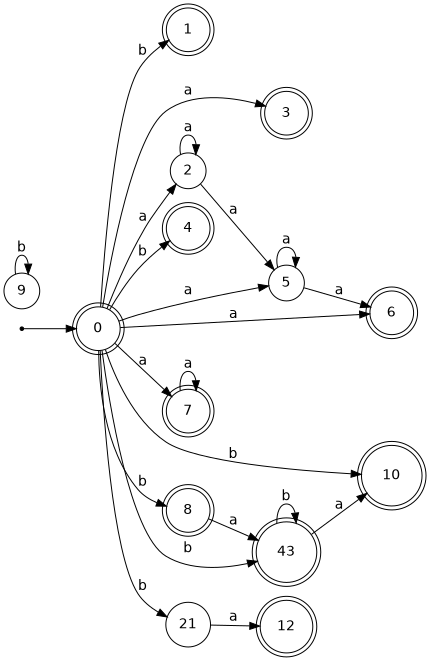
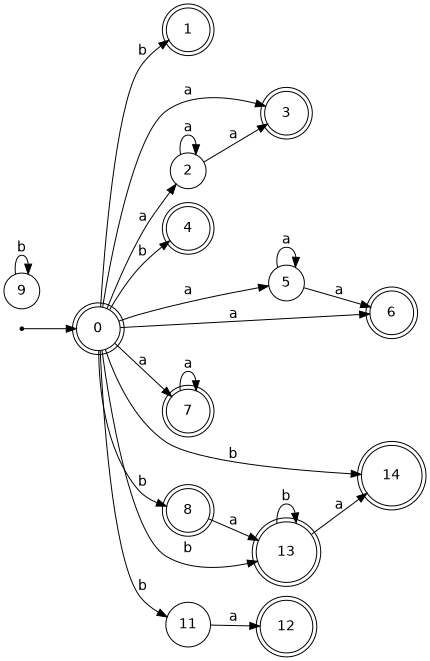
edge "2" -> "5": now "2" -> "3"
node "10": label "10" -> "14"
node "43": label "43" -> "13"
node "21": label "21" -> "11"
